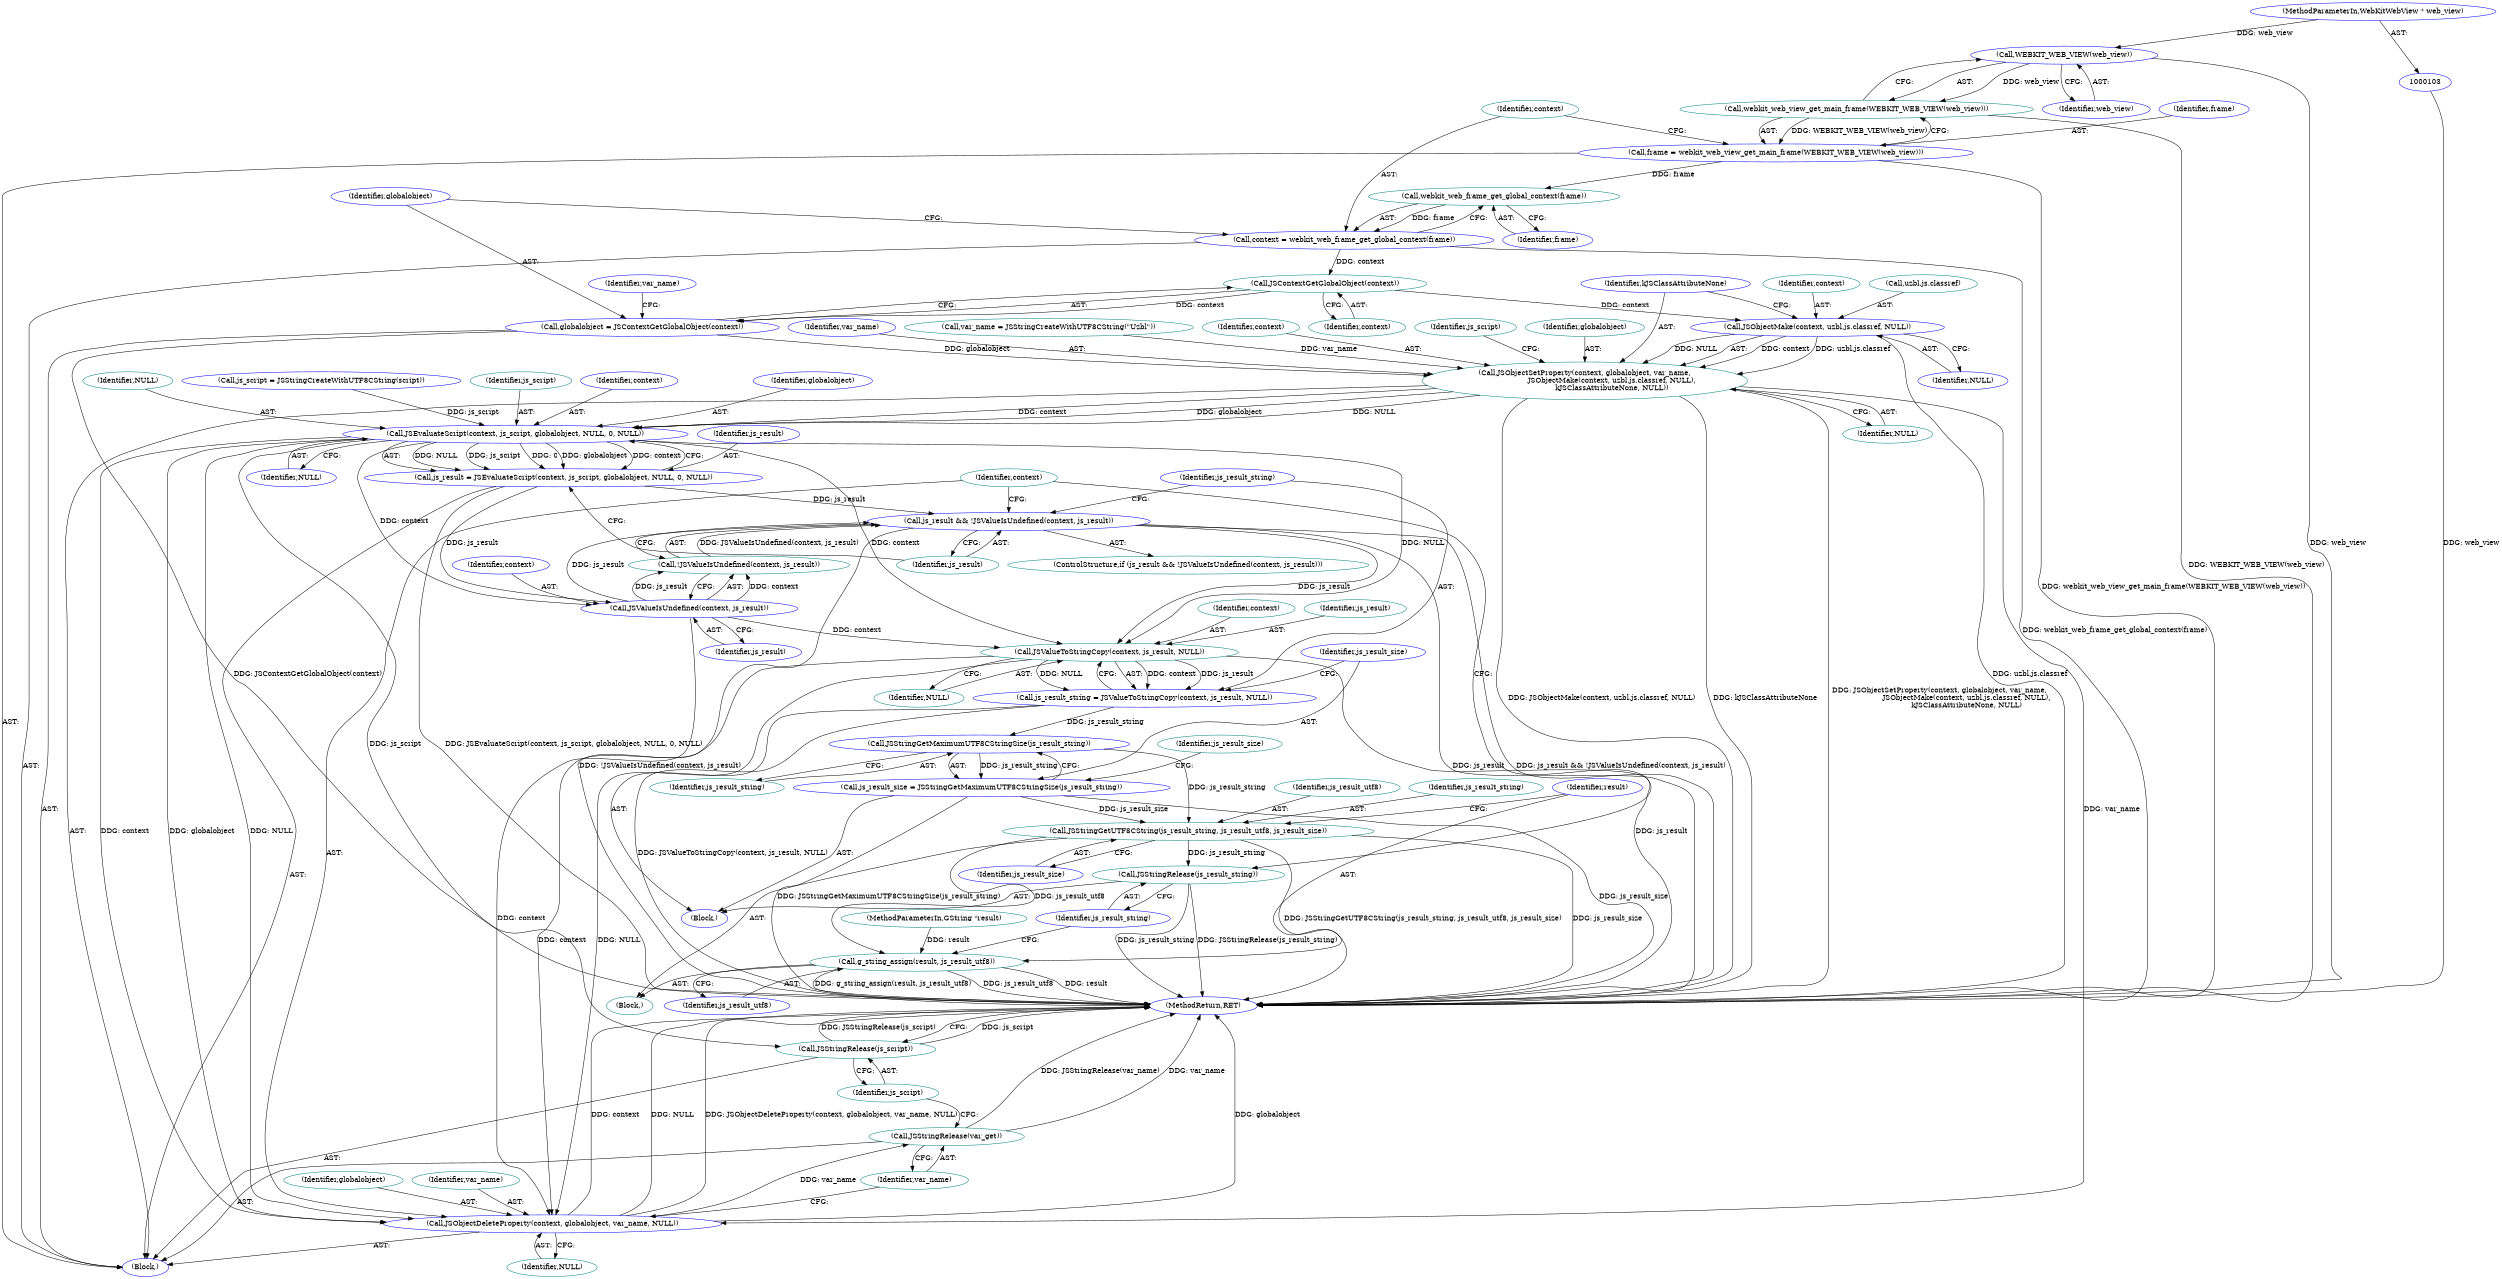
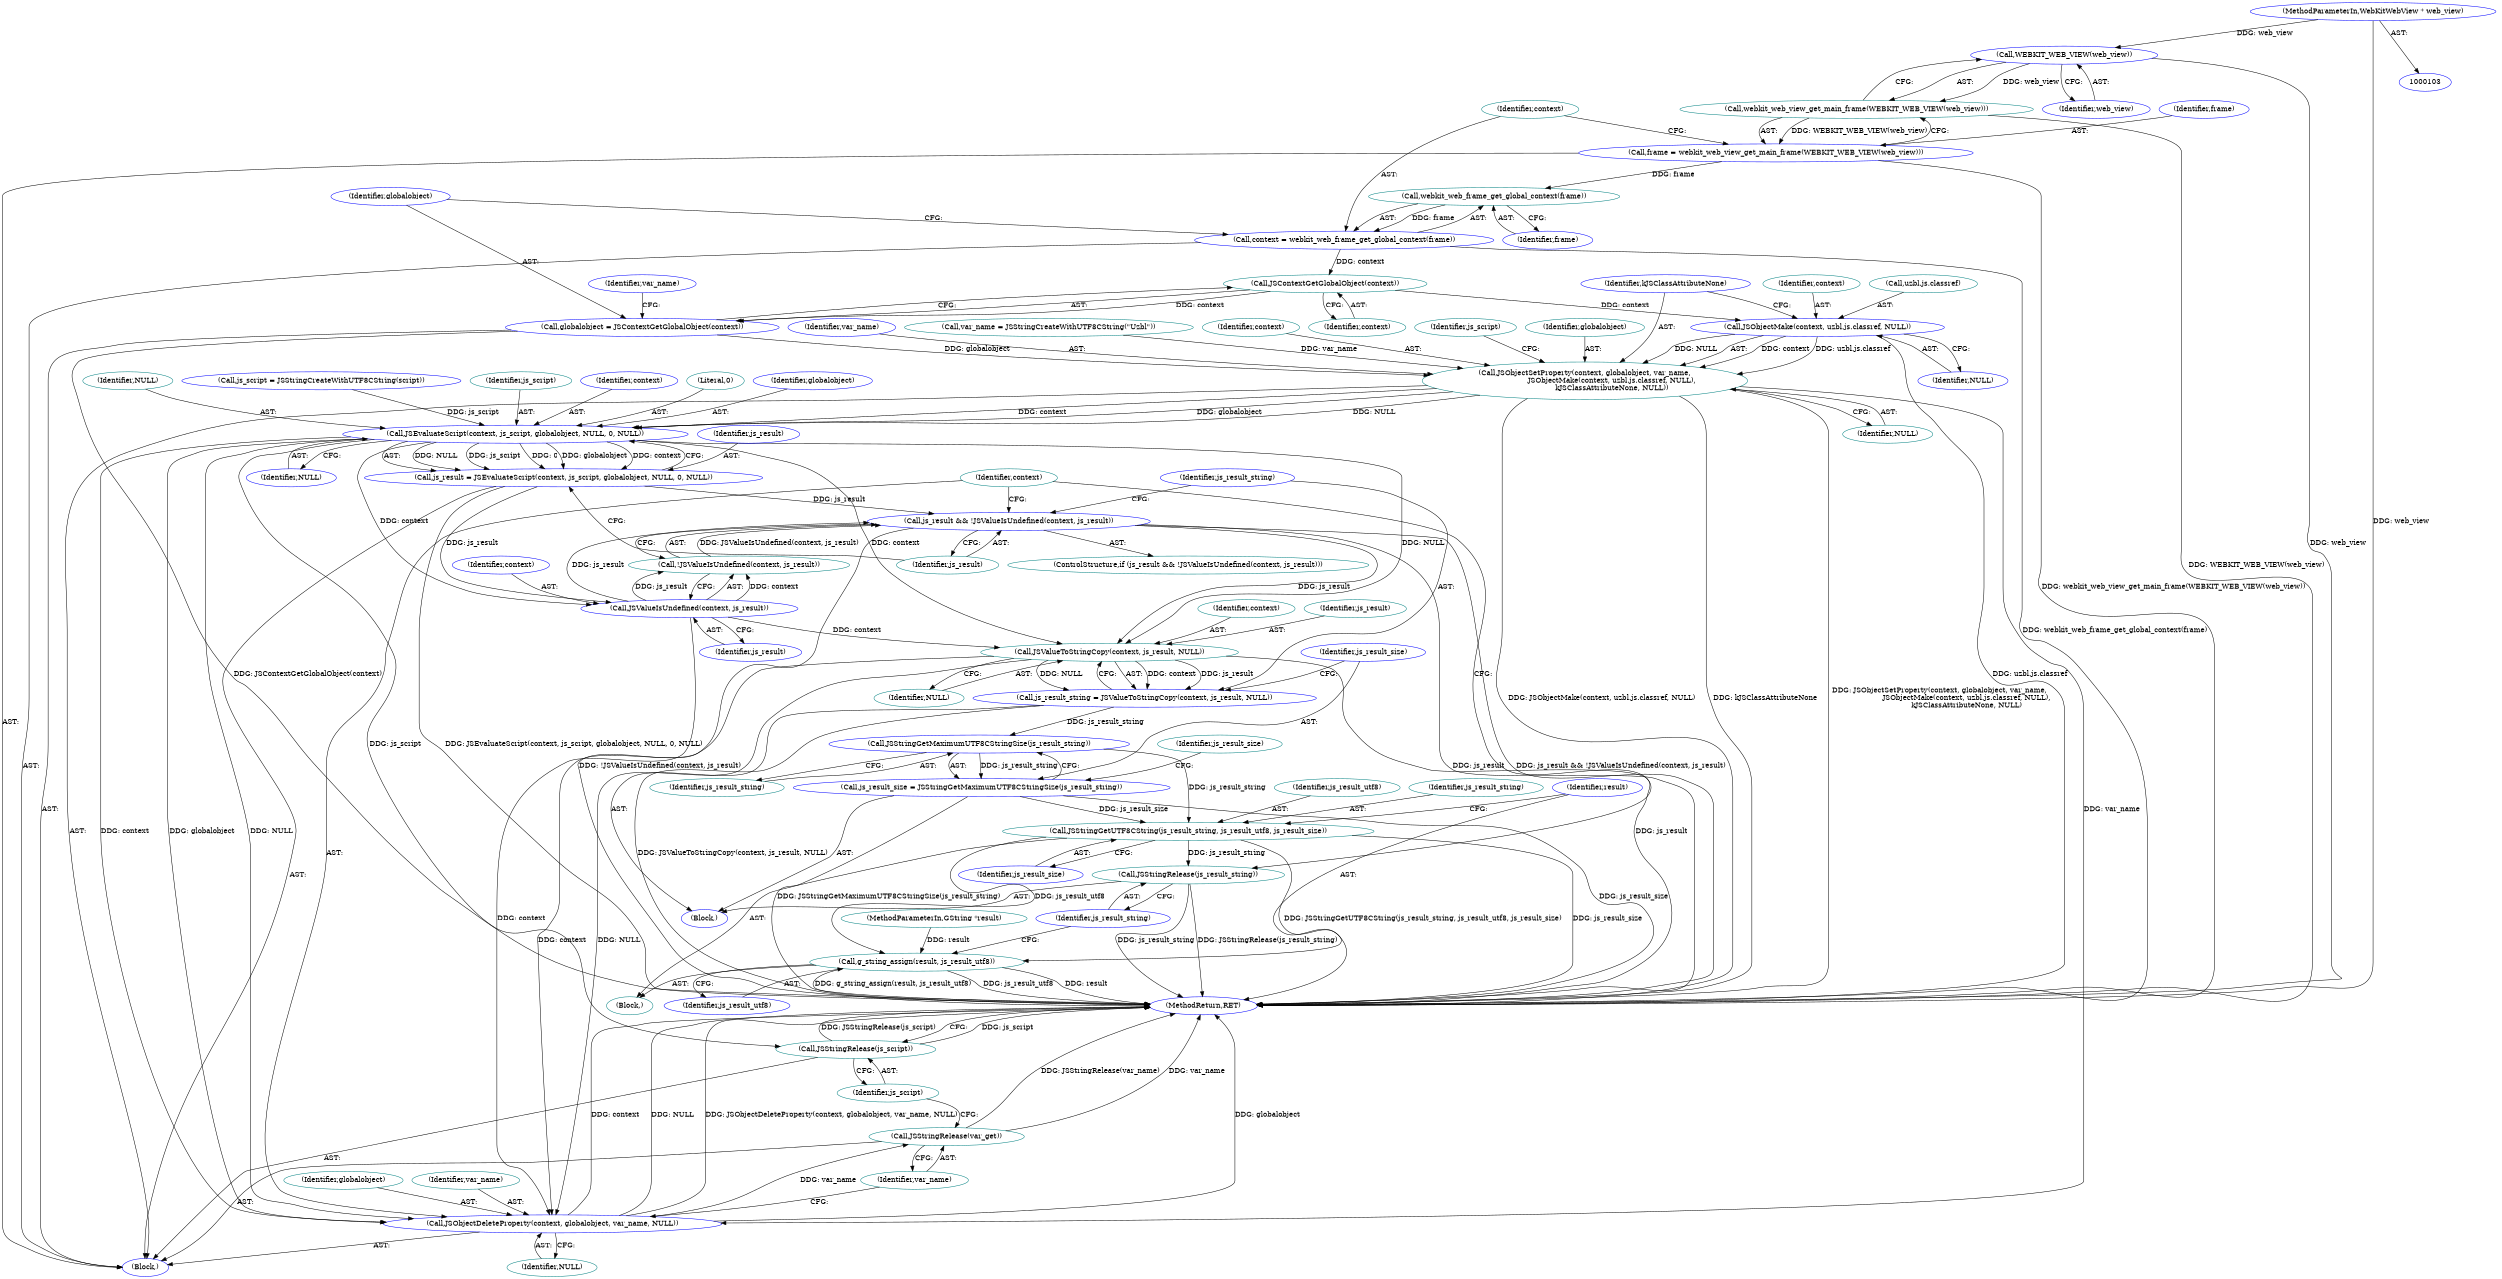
edge "(Call,context = webkit_web_frame_get_global_context(frame))" -> "(Call,webkit_web_frame_get_global_context(frame))": label "CFG: " -> "AST: "
node "(Literal,0)": added
edge "1000103" -> "(MethodReturn,RET)": now "(MethodParameterIn,WebKitWebView * web_view)" -> "(MethodReturn,RET)"
